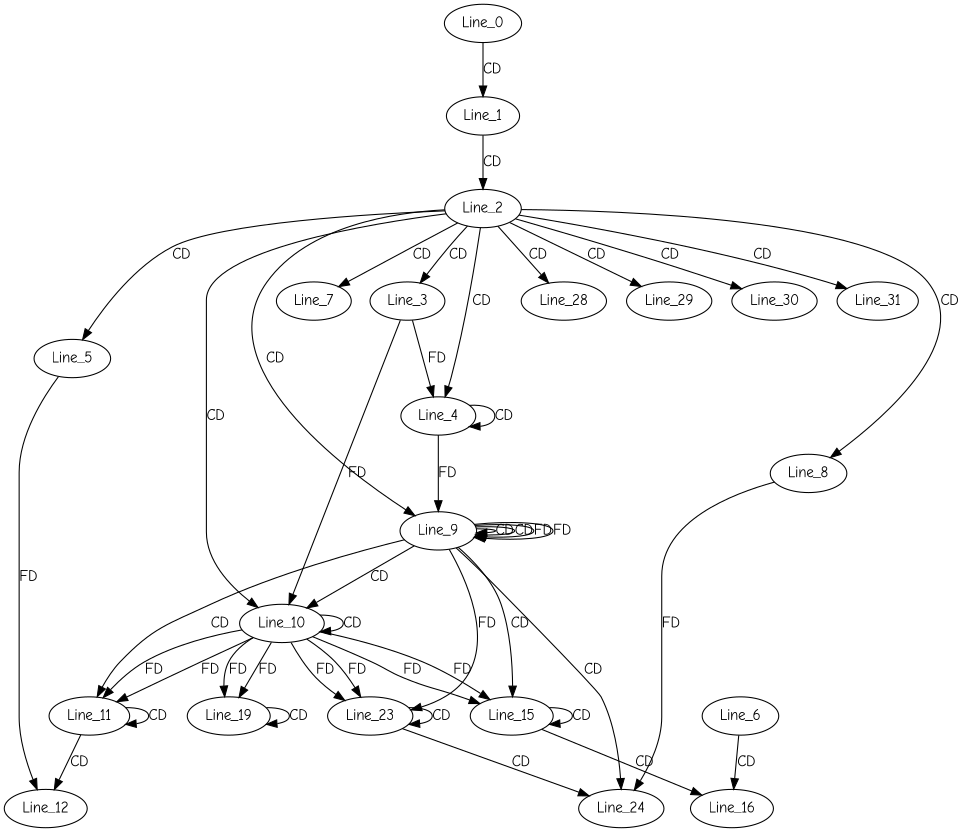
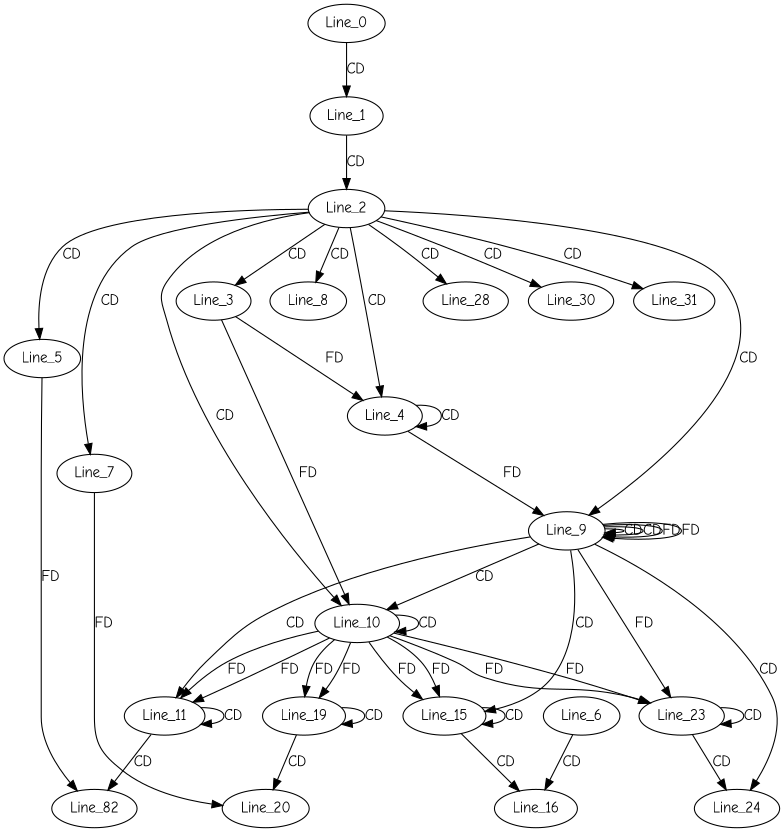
node "Line_29": removed
edge "Line_8" -> "Line_24": removed, label "FD"
node "Line_12": label "Line_12" -> "Line_82"
node "Line_20": added
